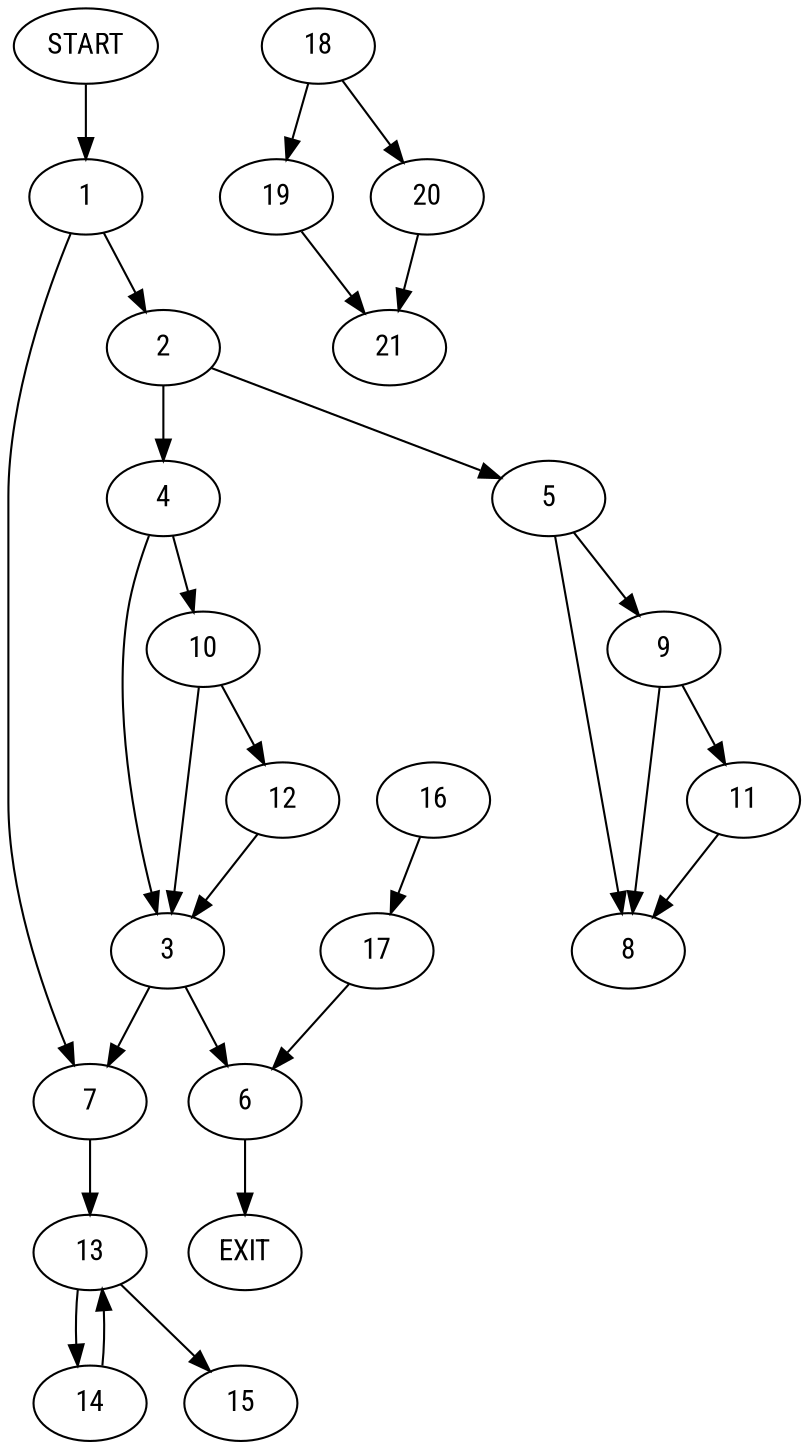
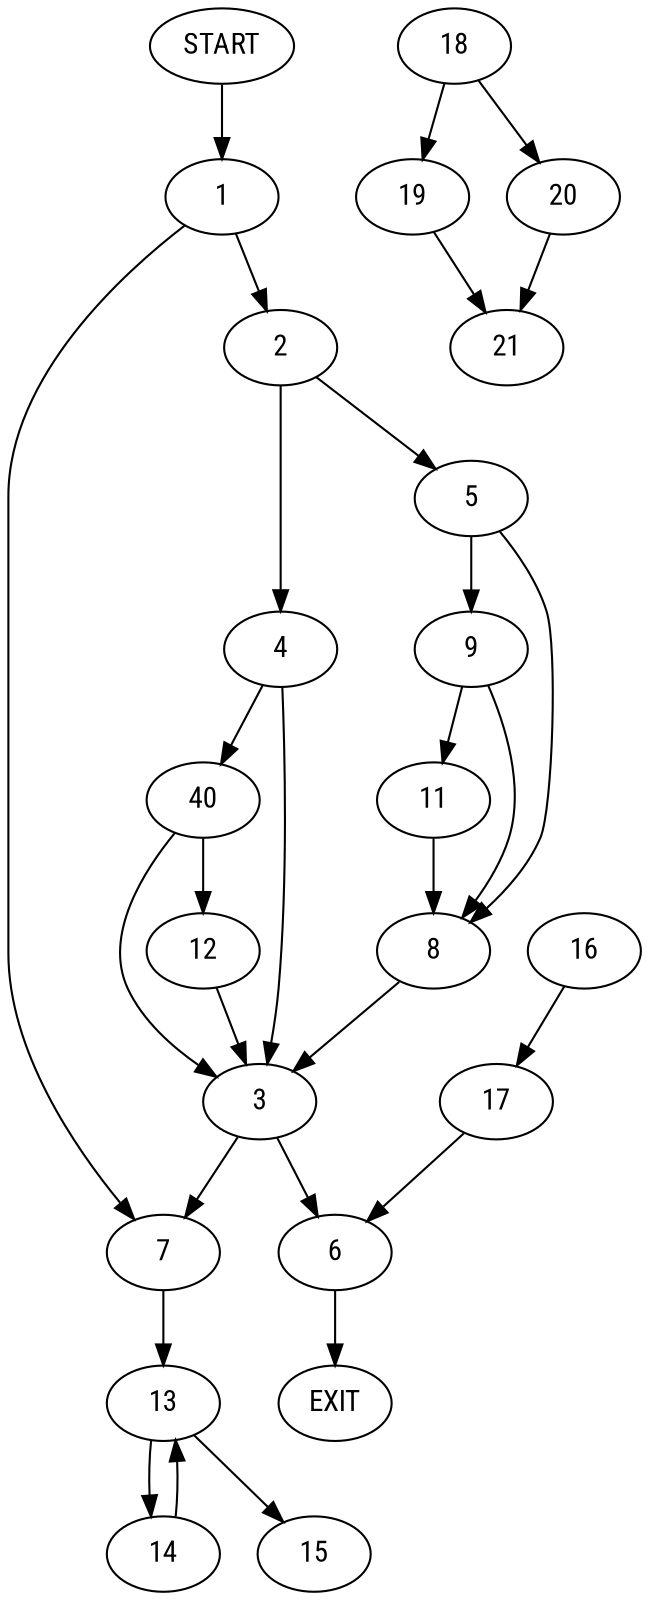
node "10": label "10" -> "40"
edge "8" -> "3": added
